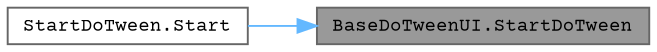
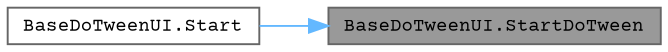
node "StartDoTween.Start": label "StartDoTween.Start" -> "BaseDoTweenUI.Start"
